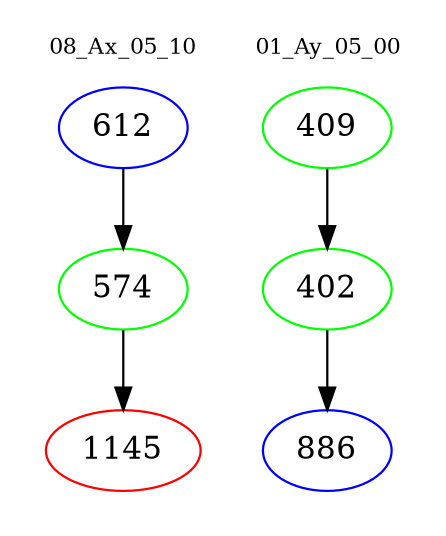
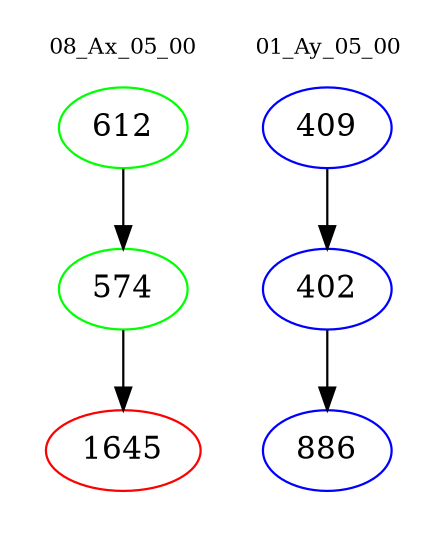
cluster "08_Ax_05_10": label "08_Ax_05_10" -> "08_Ax_05_00"
node "612": color blue -> green
node "409": color green -> blue
node "402": color green -> blue
node "1145": label "1145" -> "1645"
